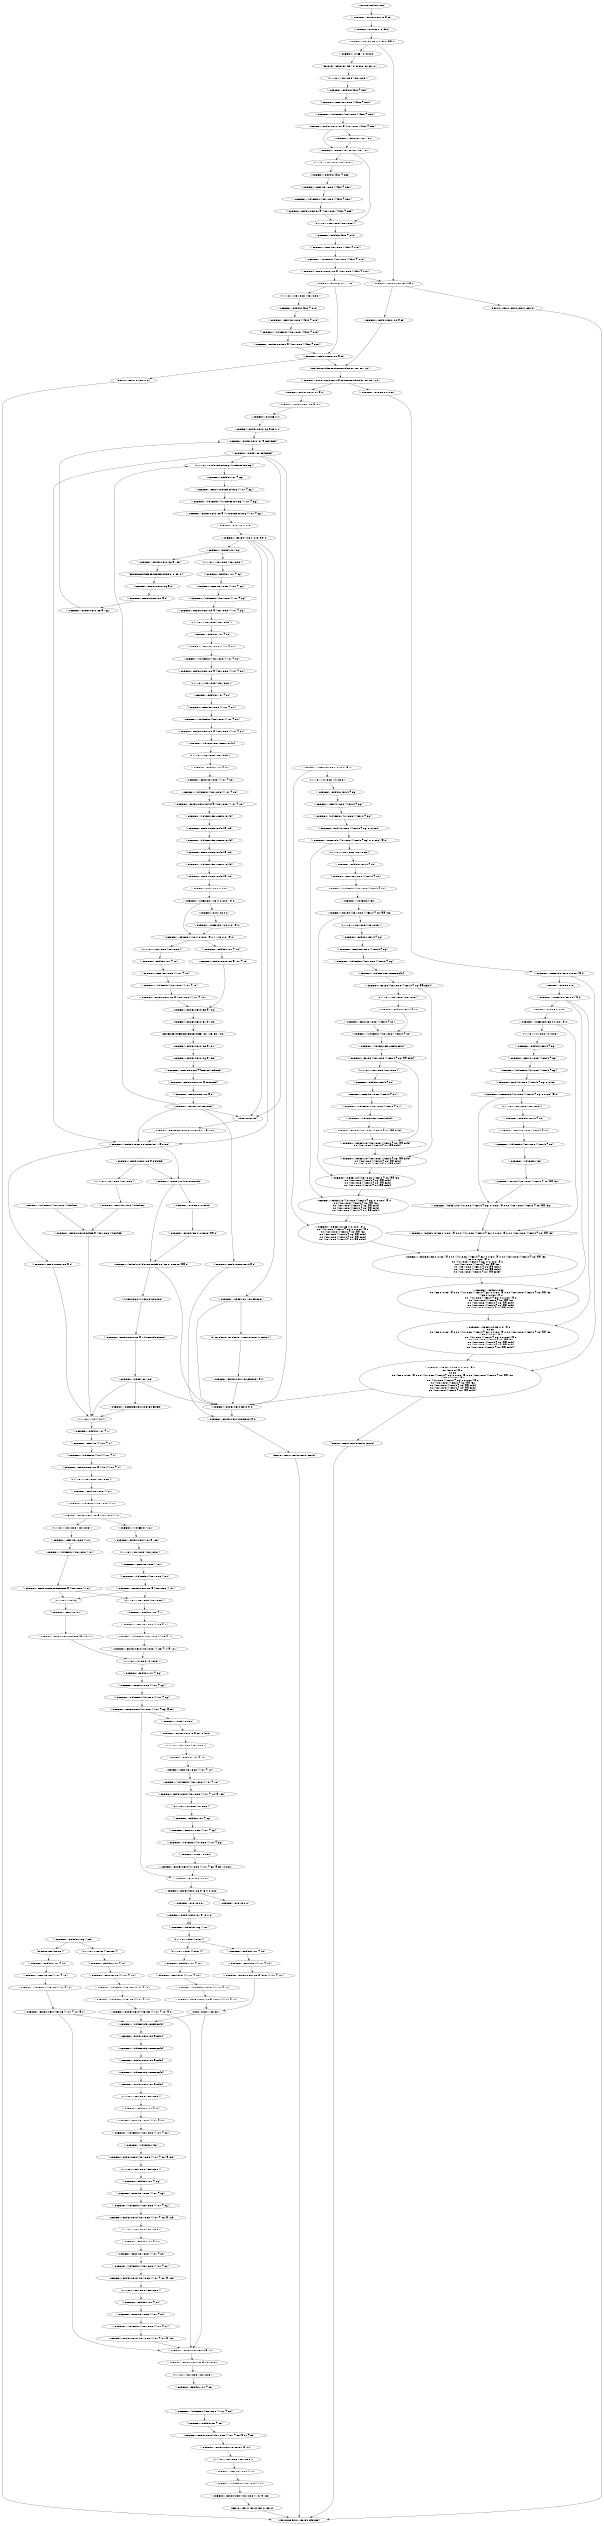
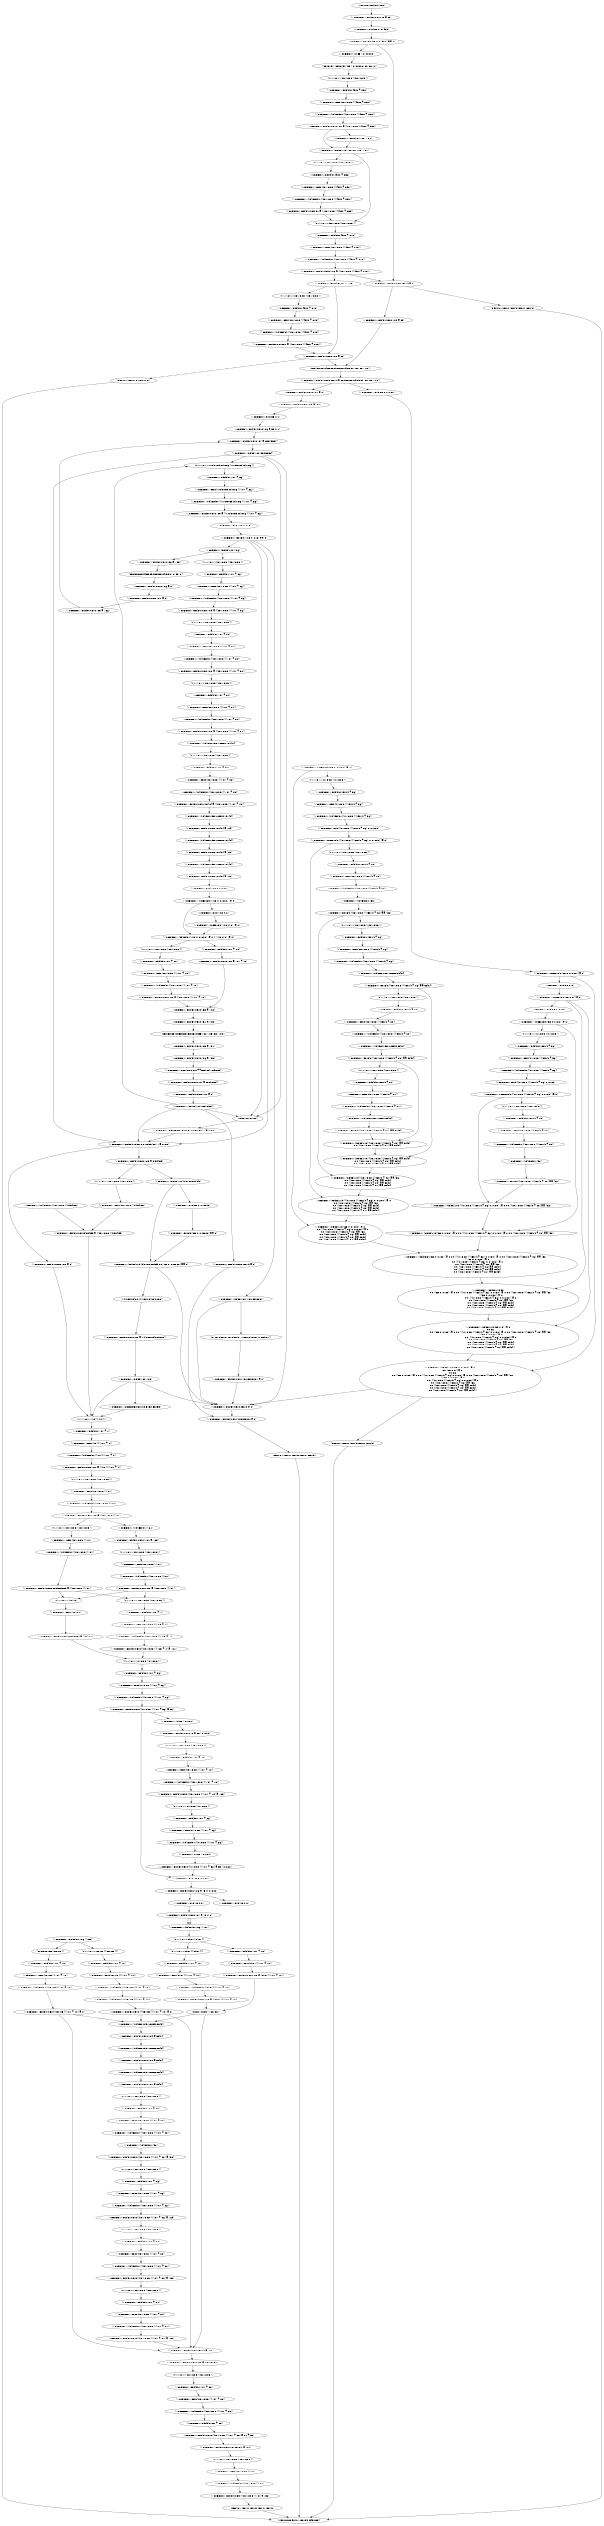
edge "(<operator>.addition,result + 20)" -> "(<operator>.indirection,*(_DWORD *)(result + 20))": now "(<operator>.addition,result + 20)" -> "(<operator>.cast,(_DWORD *)(result + 20))"
edge "(<operator>.logicalAnd,a1 && strlen(a1) >= 0x32)" -> "(<operator>.logicalNot,!bignames_left)": now "(<operator>.logicalAnd,a1 && strlen(a1) >= 0x32)" -> "(<operator>.assignment,v23 = big_free)"
node "(<operator>.cast,(_DWORD *)(v17 + 28))": added
